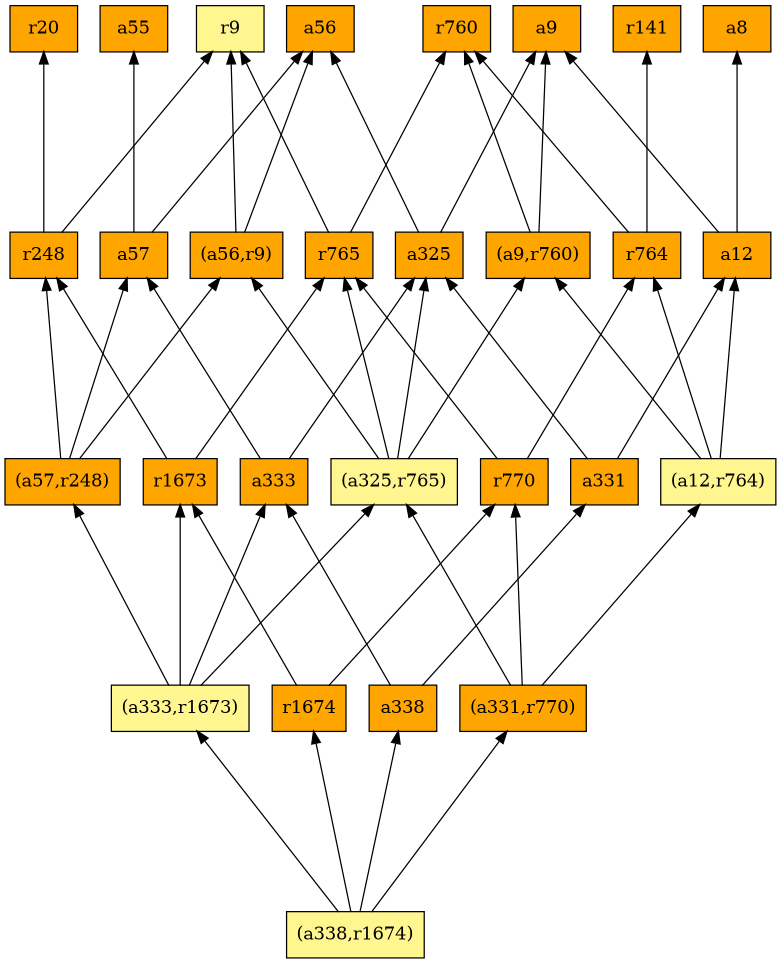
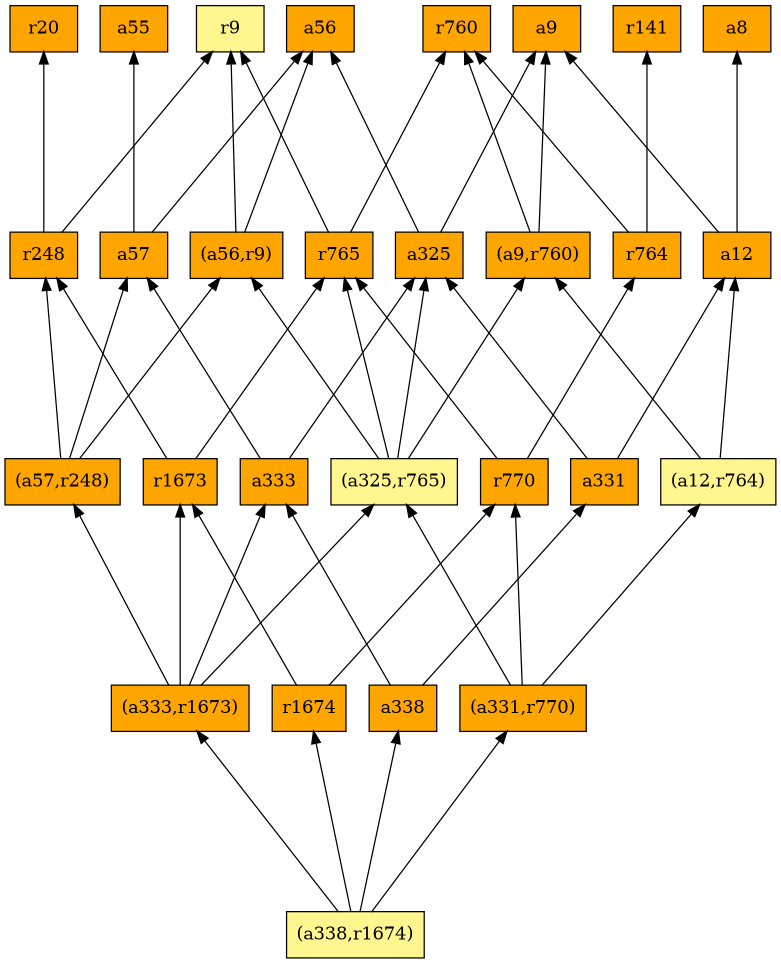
edge "(a12,r764)" -> "r764": removed
node "(a333,r1673)": fillcolor khaki1 -> orange
